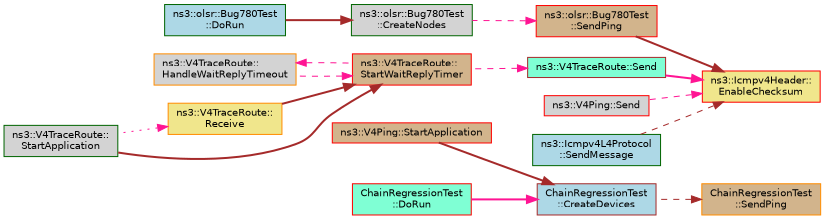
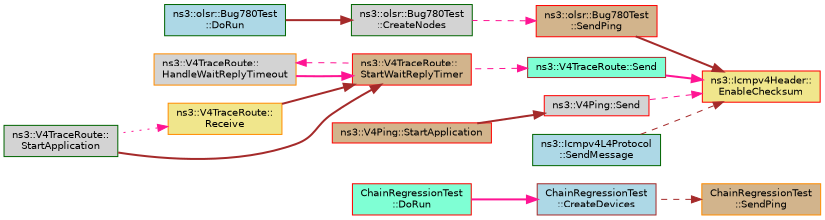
edge "ns3::V4TraceRoute:: HandleWaitReplyTimeout" -> "ns3::V4TraceRoute:: StartWaitReplyTimer": style dashed -> bold
edge "ns3::V4Ping::StartApplication" -> "ChainRegressionTest ::CreateDevices": now "ns3::V4Ping::StartApplication" -> "ns3::V4Ping::Send"
